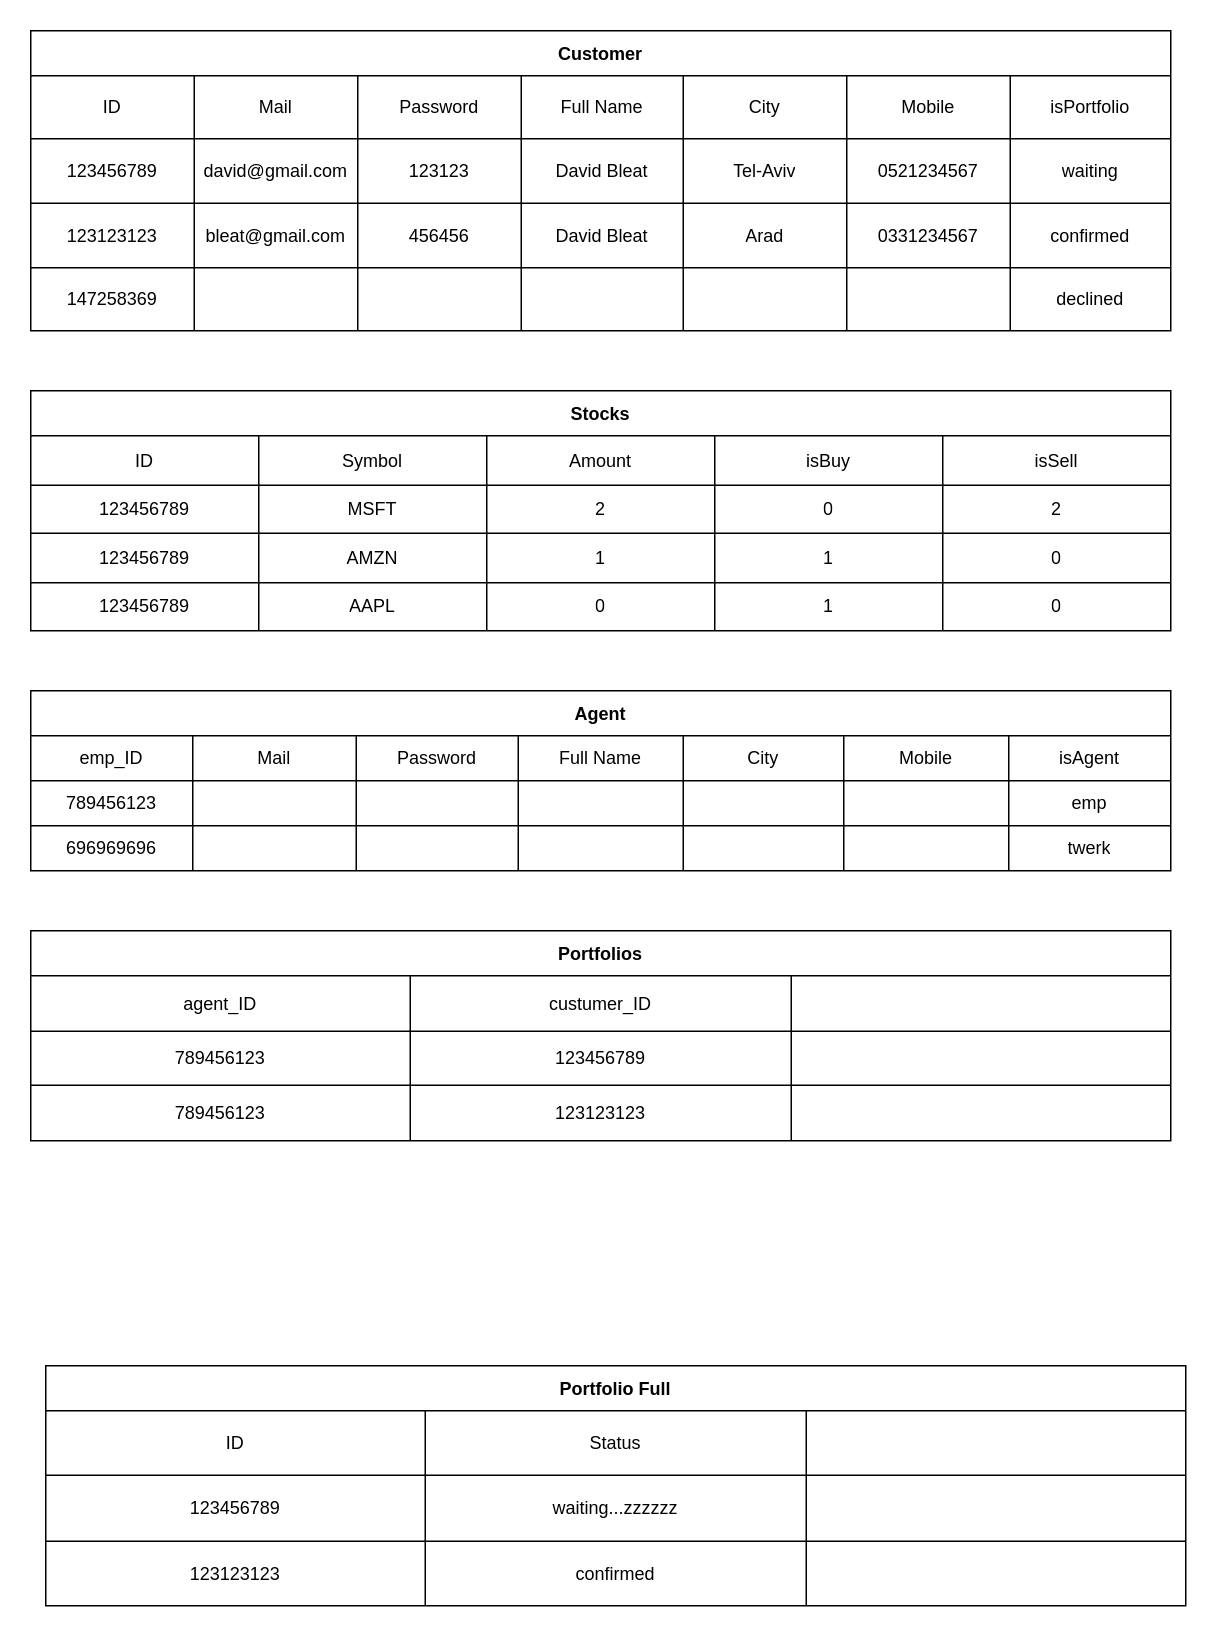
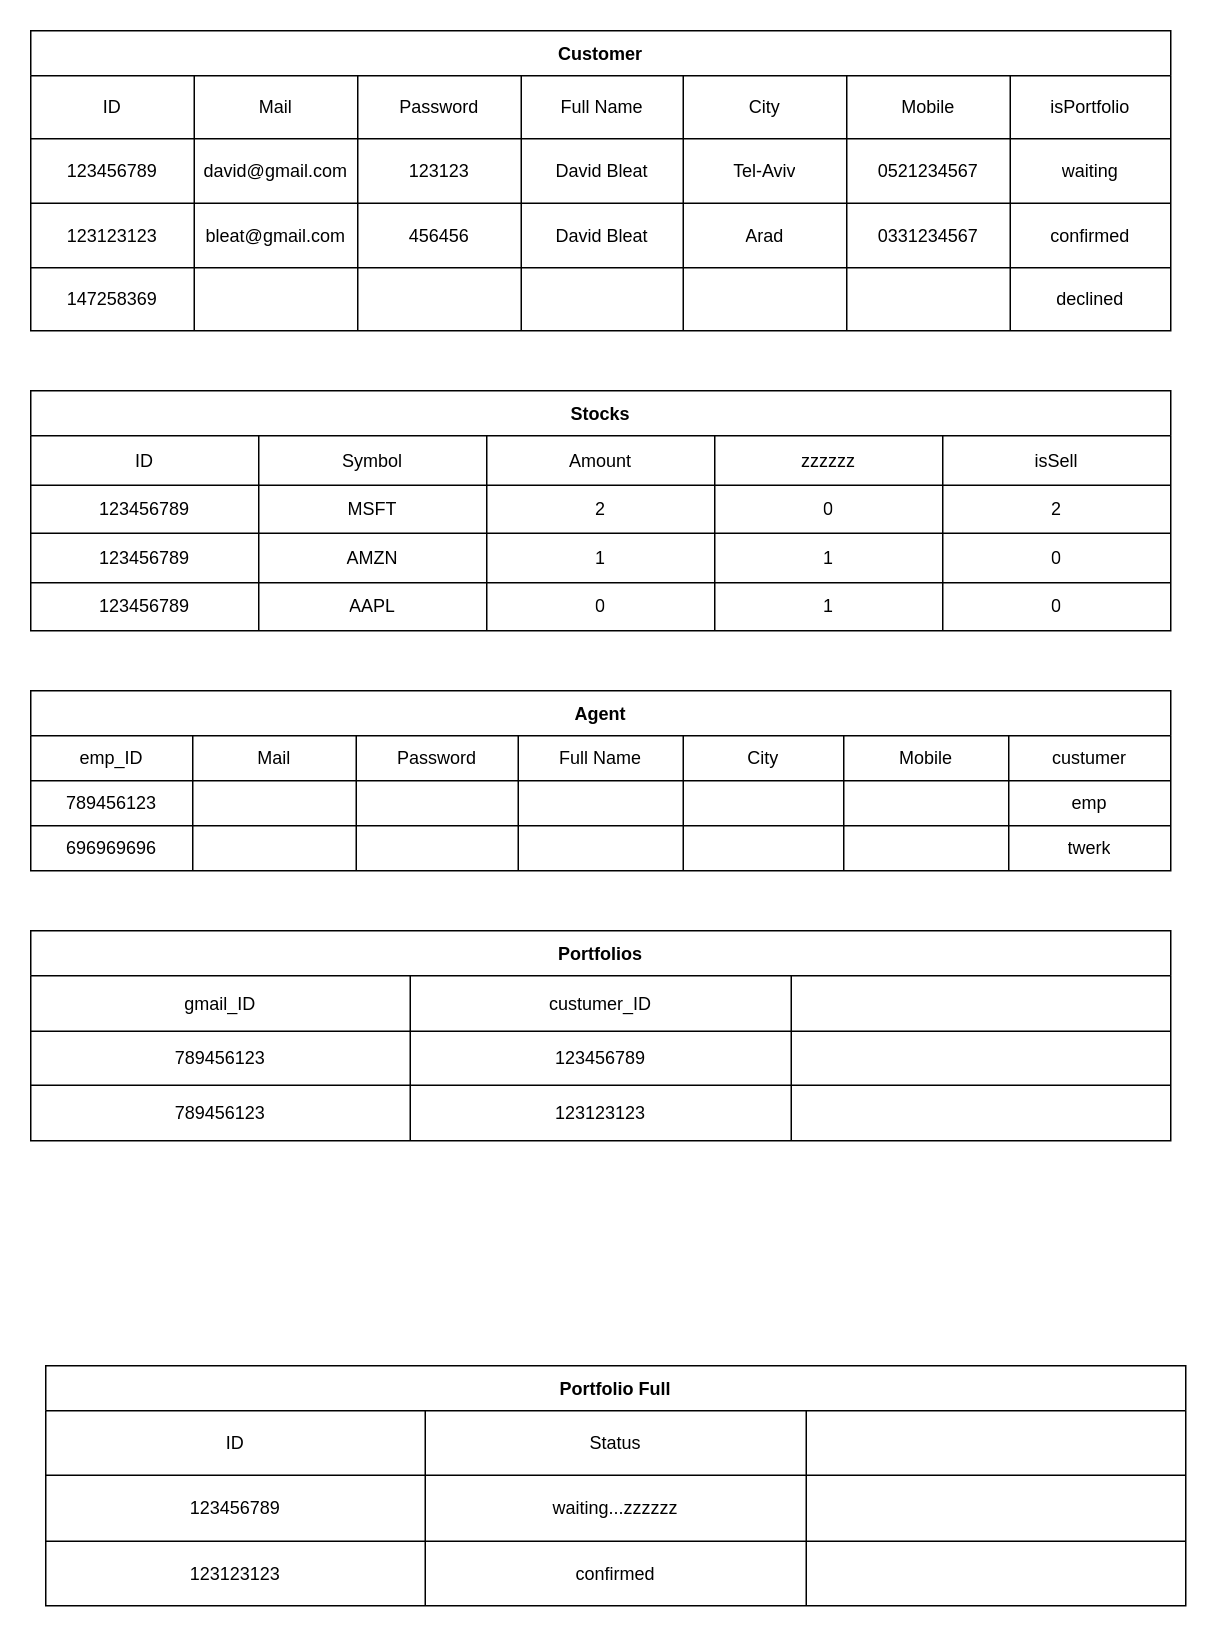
node "isBuy": label "isBuy" -> "zzzzzz"
node "isAgent": label "isAgent" -> "custumer"
node "agent_ID": label "agent_ID" -> "gmail_ID"
